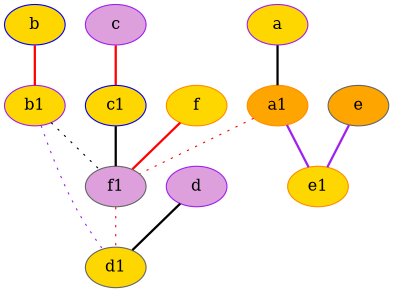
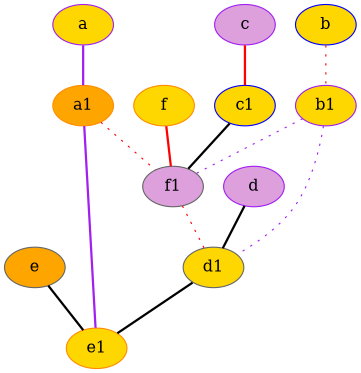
edge "b" -- "b1": style bold -> dotted
edge "a" -- "a1": color black -> purple
edge "b1" -- "f1": color black -> purple
edge "e" -- "e1": color purple -> black
edge "d1" -- "e1": added
